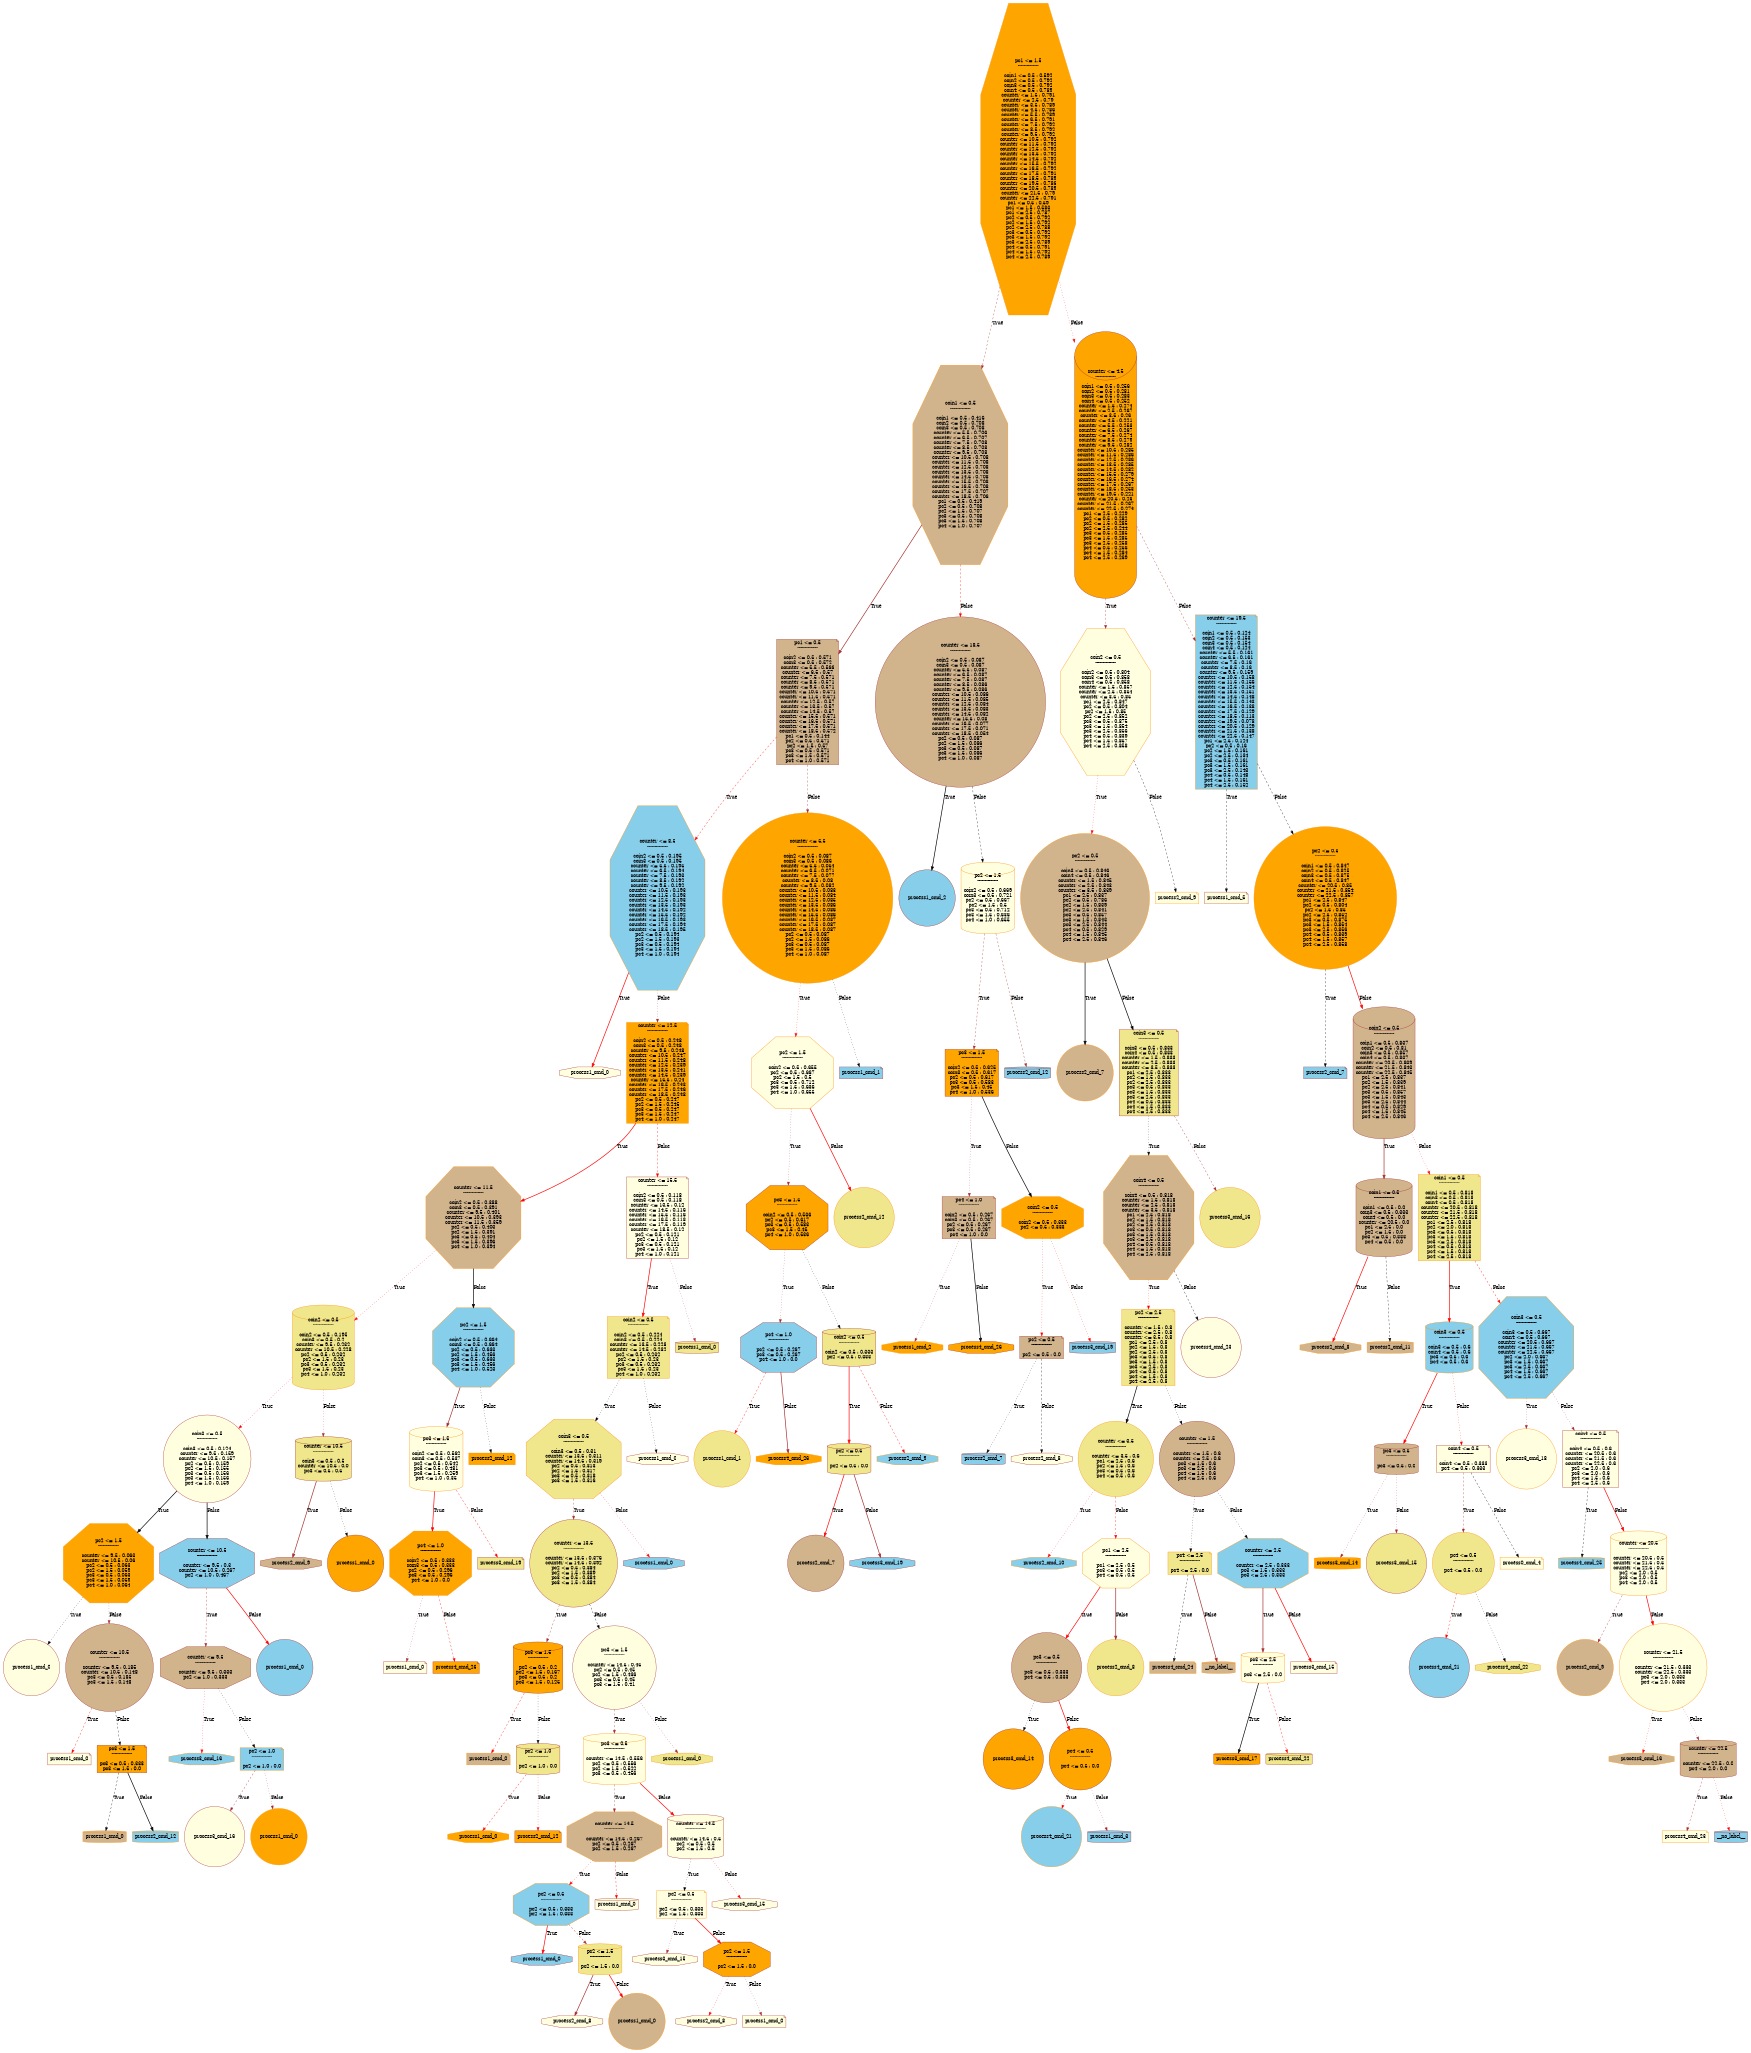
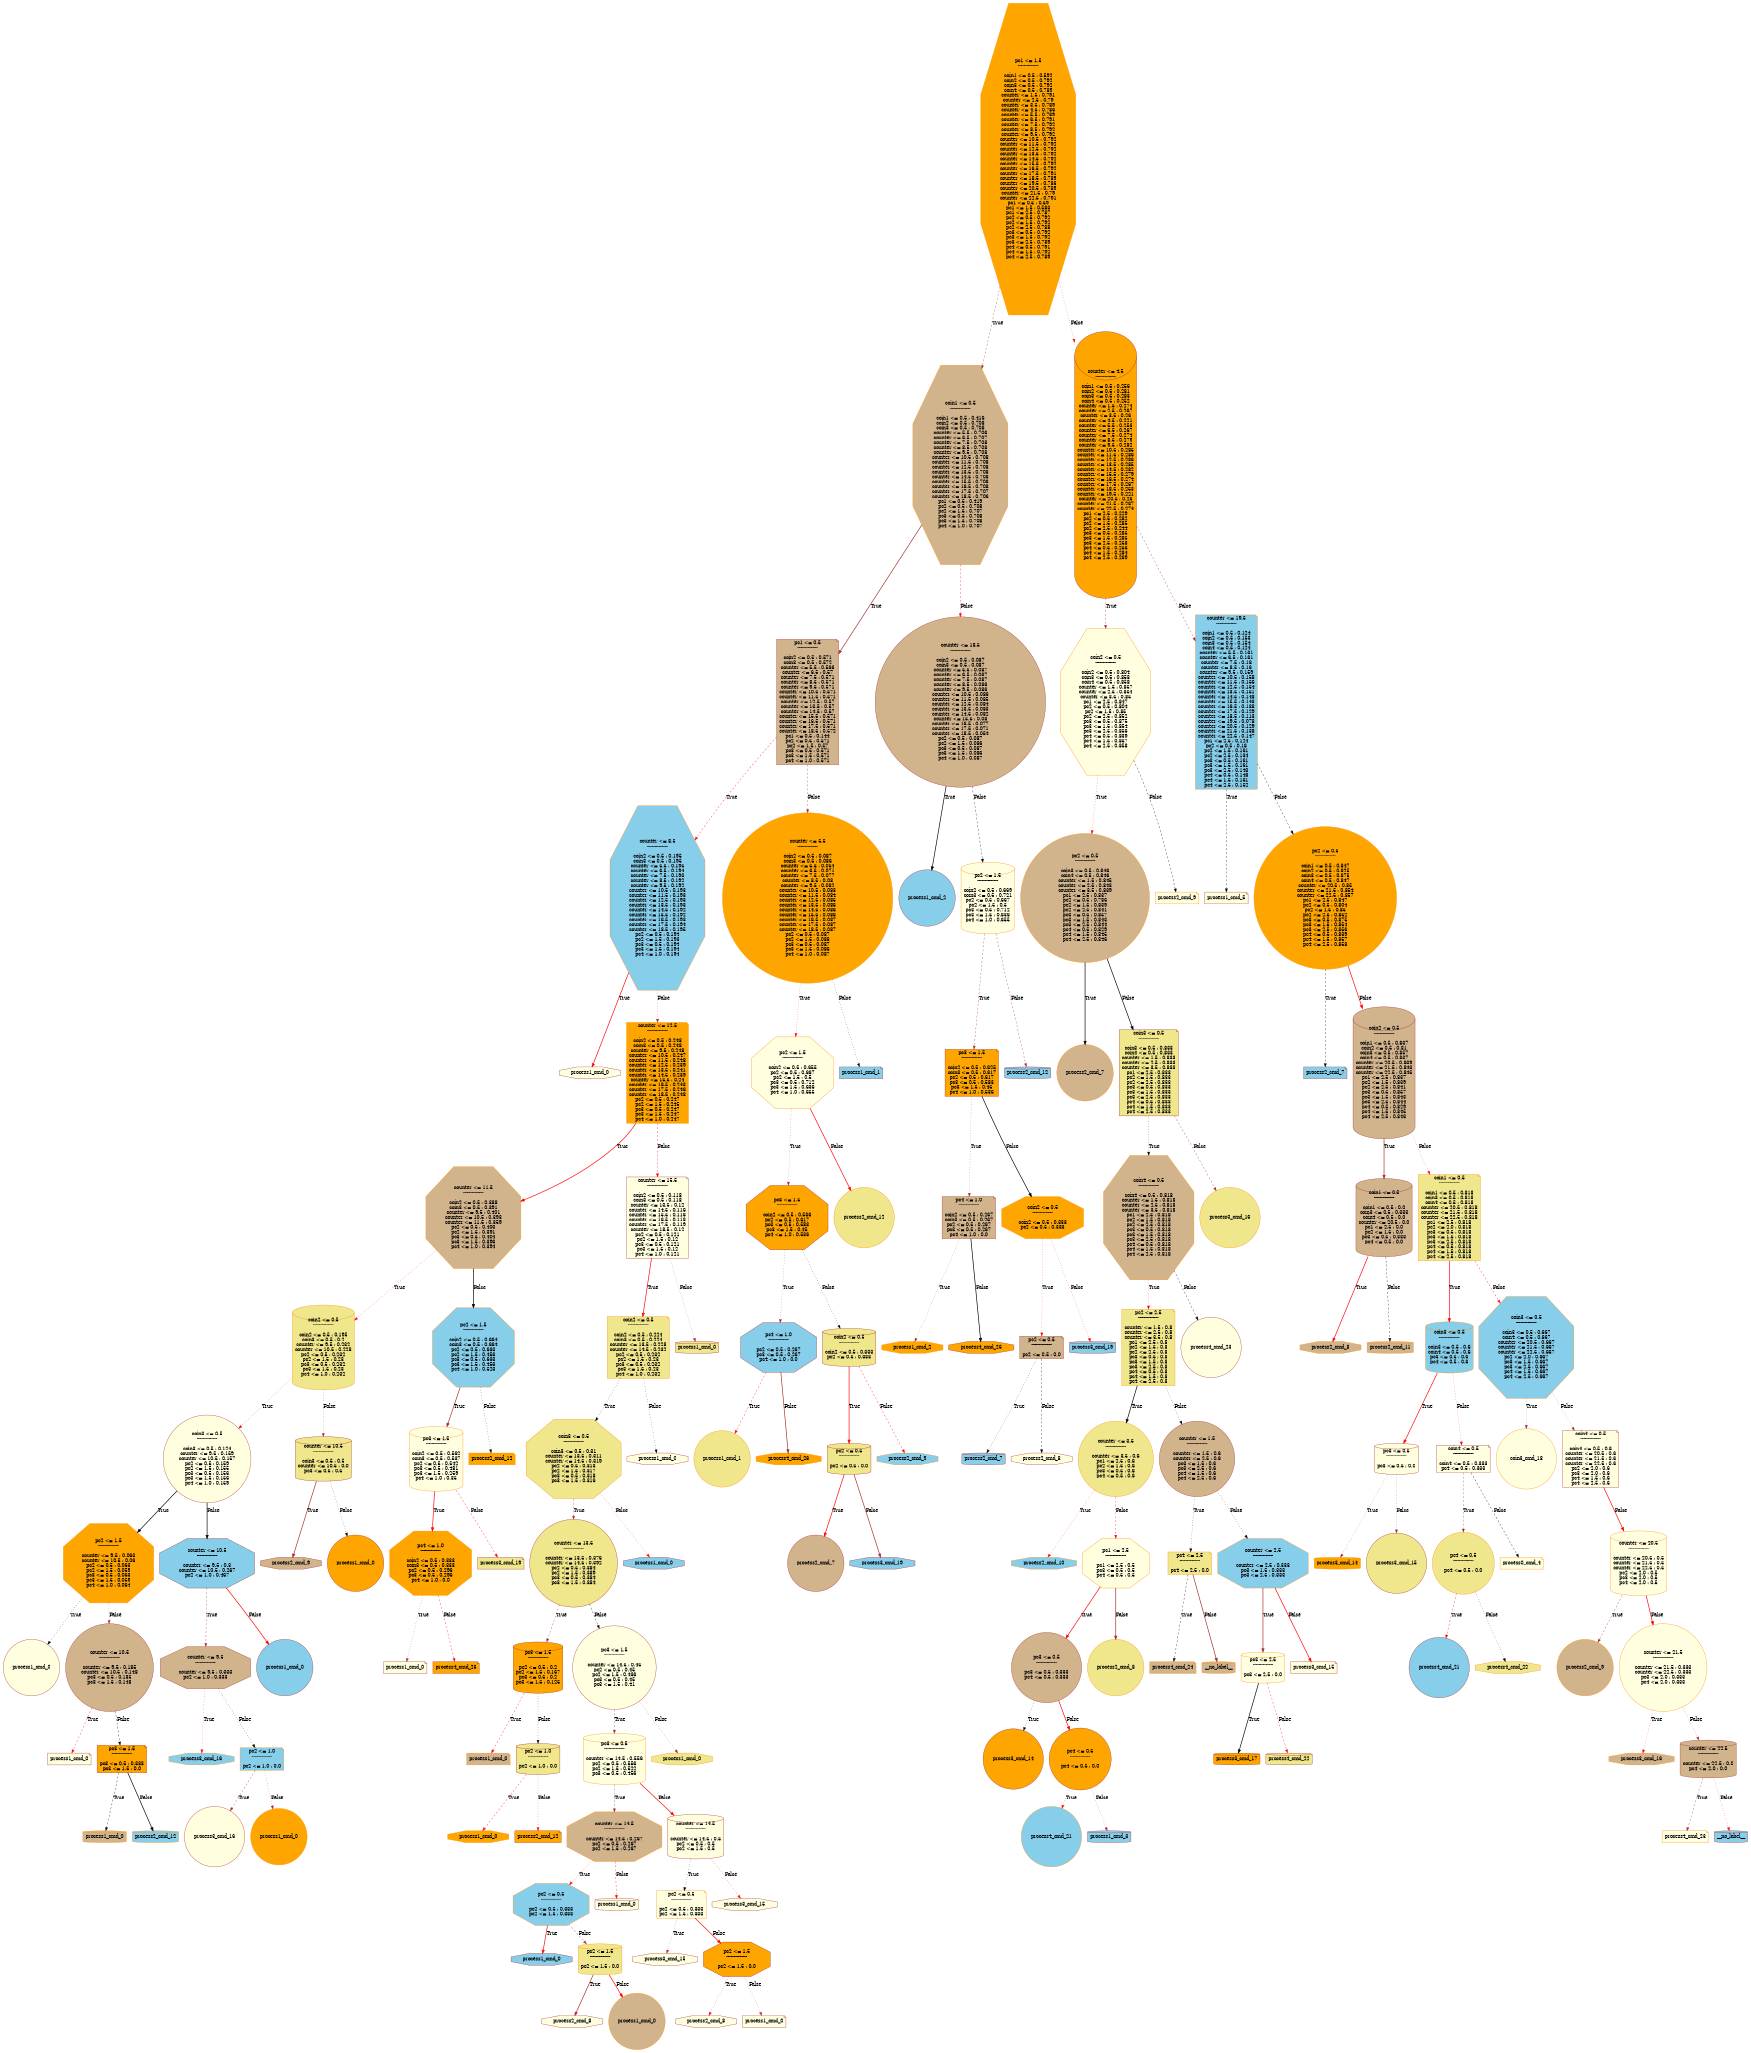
node "pc3 <= 0.5 -------------- pc3 <= 0.5 : 0.0": fillcolor tan -> lightyellow
node "process3_cmd_18": label "process3_cmd_18" -> "coin3_cmd_18"
node "process4_cmd_25": removed
